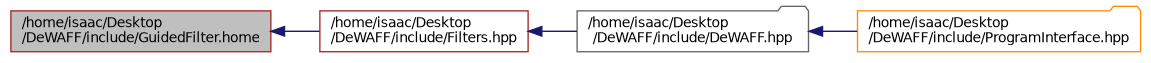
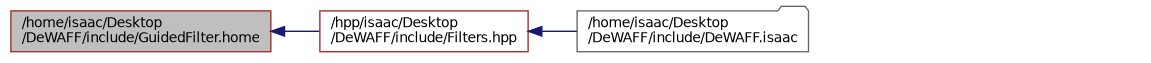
node "/home/isaac/Desktop /DeWAFF/include/Filters.hpp": label "/home/isaac/Desktop /DeWAFF/include/Filters.hpp" -> "/hpp/isaac/Desktop /DeWAFF/include/Filters.hpp"
node "/home/isaac/Desktop /DeWAFF/include/DeWAFF.hpp": label "/home/isaac/Desktop /DeWAFF/include/DeWAFF.hpp" -> "/home/isaac/Desktop /DeWAFF/include/DeWAFF.isaac"
node "/home/isaac/Desktop /DeWAFF/include/ProgramInterface.hpp": removed
